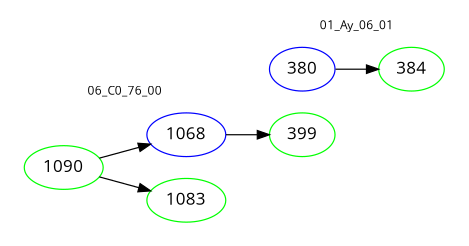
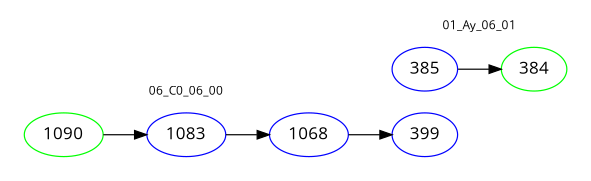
node "380": label "380" -> "385"
cluster "06_C0_76_00": label "06_C0_76_00" -> "06_C0_06_00"
node "399": color green -> blue
edge "1090" -> "1068": now "1083" -> "1068"
node "1083": color green -> blue
